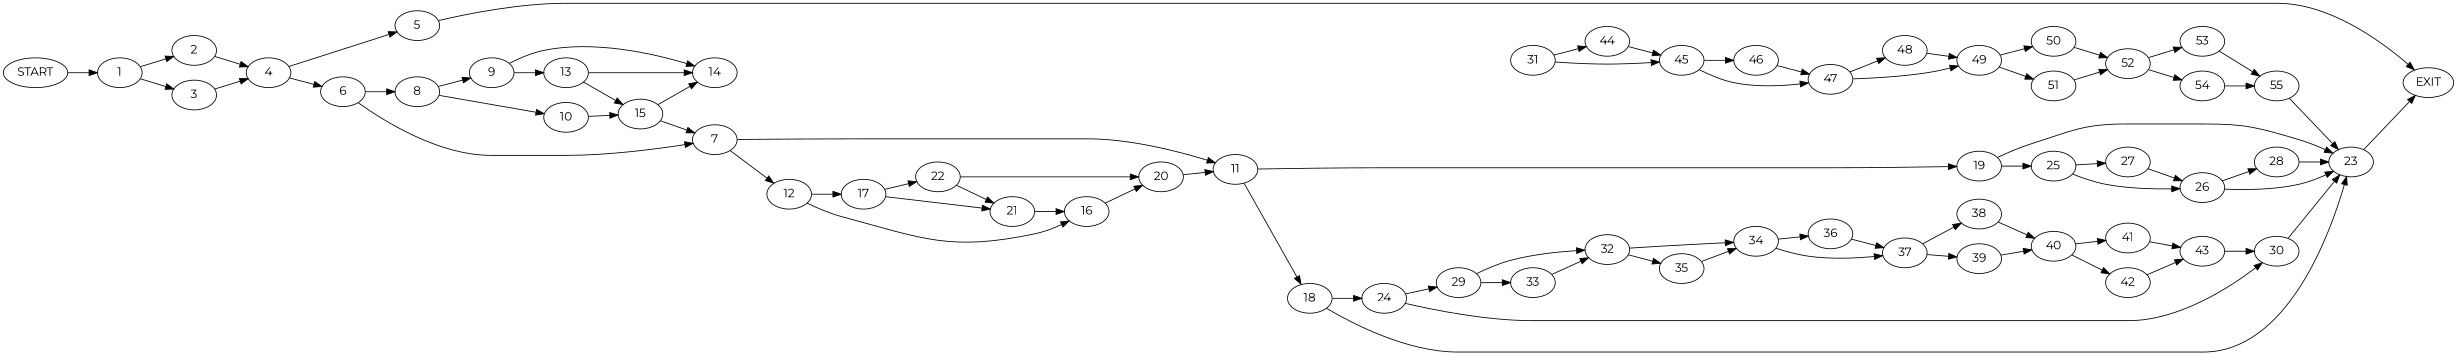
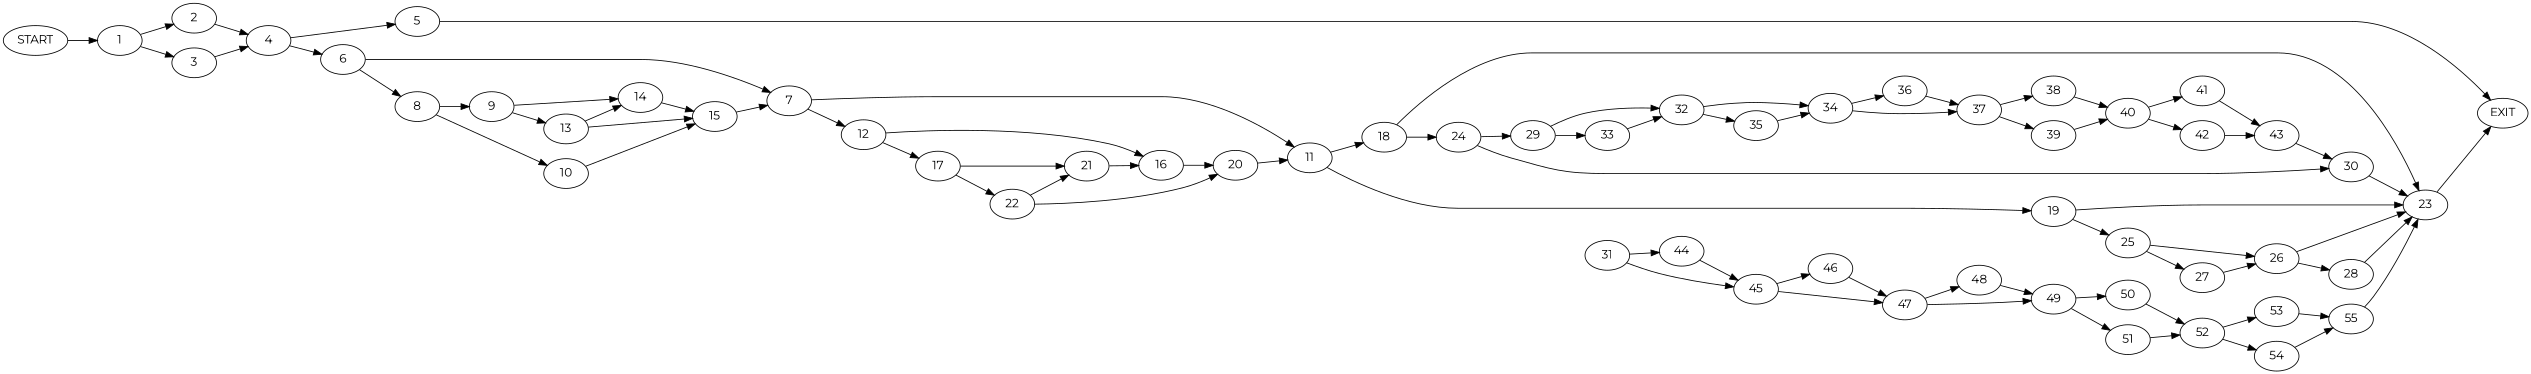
edge "15" -> "14": reversed
